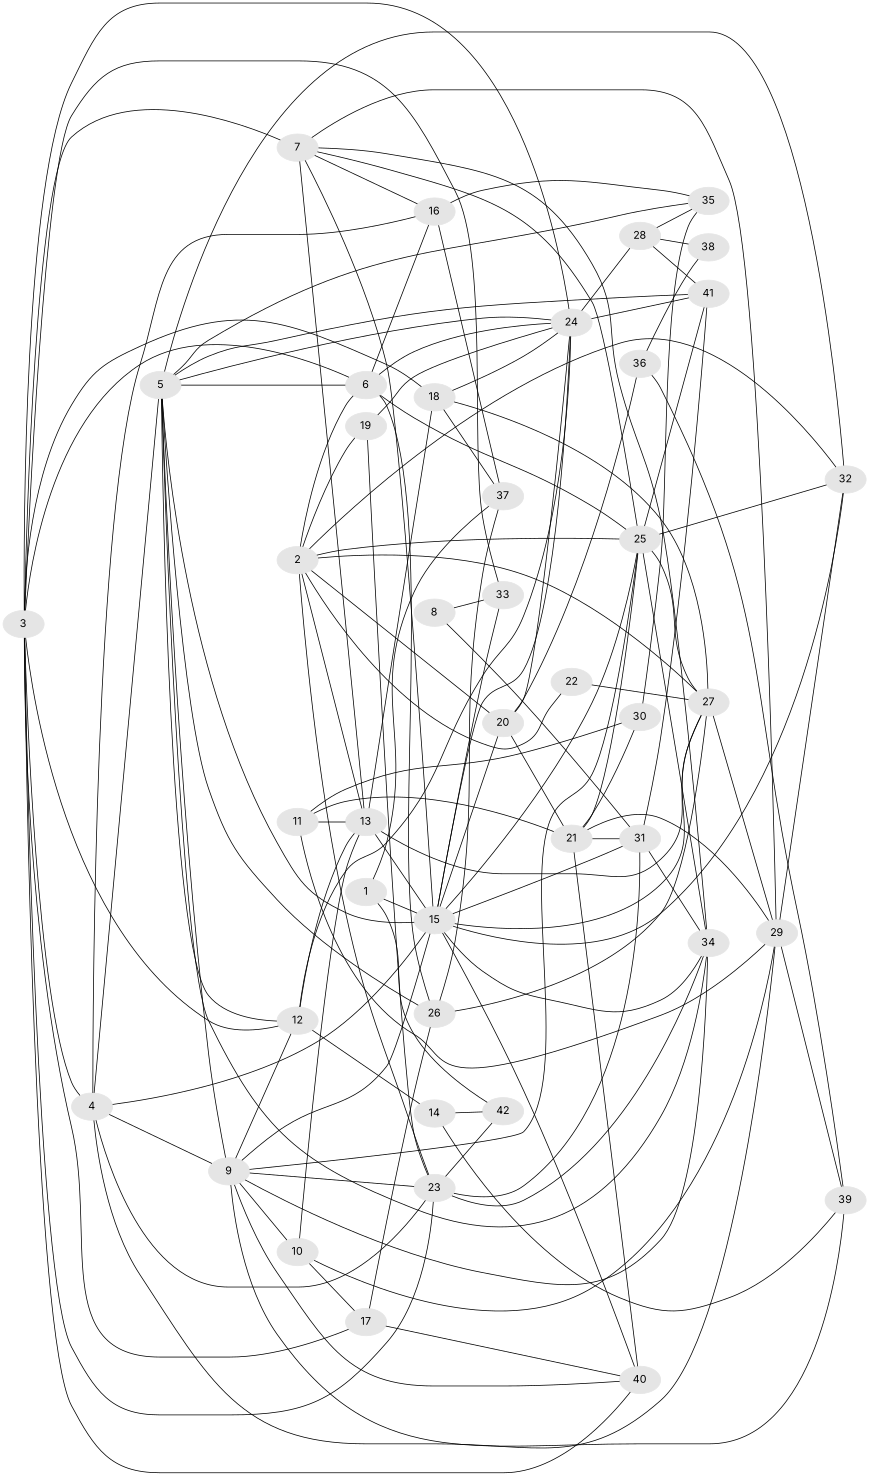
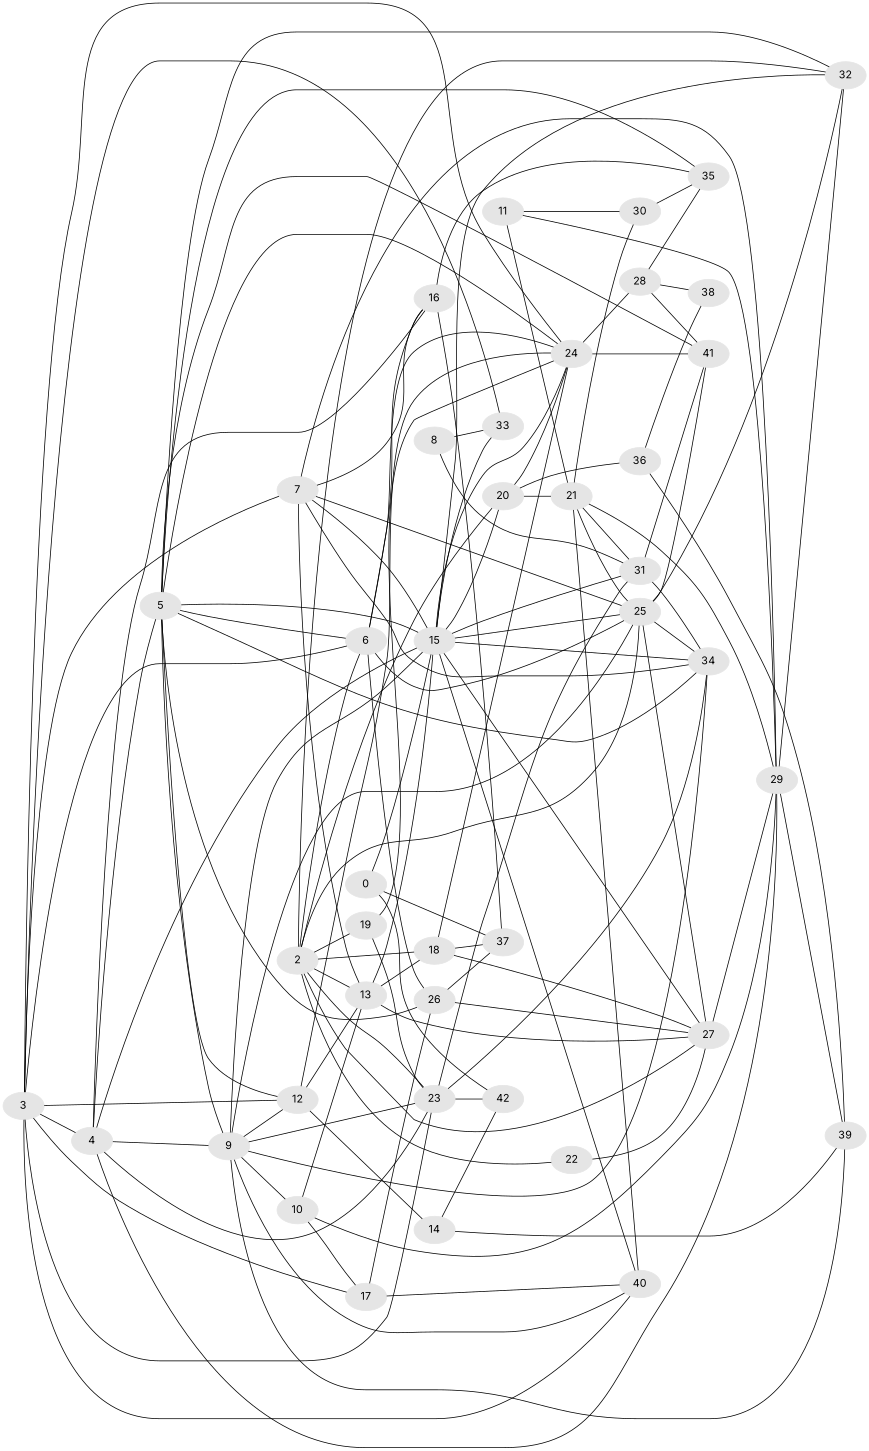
edge "18" -- "3": now "18" -- "2"
edge "11" -- "13": removed
node "1": label "1" -> "0"
